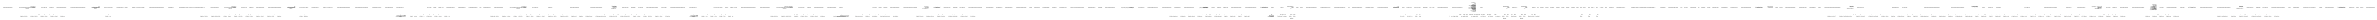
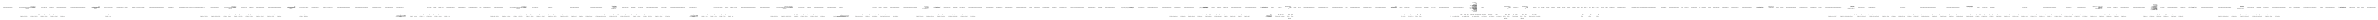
node "lines[6].ShouldBeEquivalentTo(''  ERR badverb'')": added
